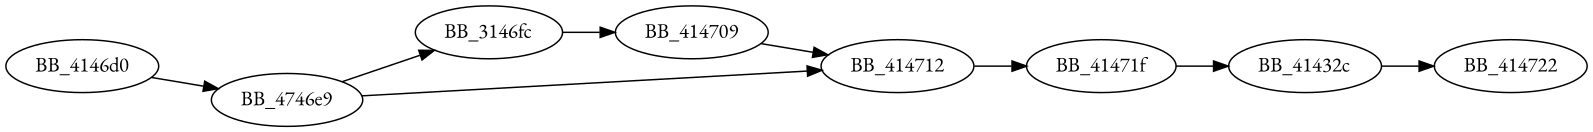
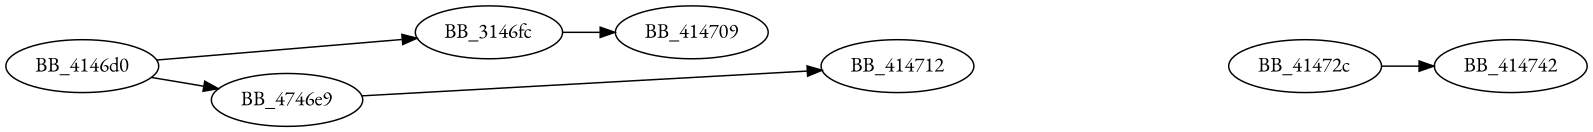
edge "BB_414709" -> "BB_414712": removed
node "BB_41471f": removed
node "BB_41432c": label "BB_41432c" -> "BB_41472c"
node "BB_414722": label "BB_414722" -> "BB_414742"
edge "BB_4746e9" -> "BB_3146fc": now "BB_4146d0" -> "BB_3146fc"
